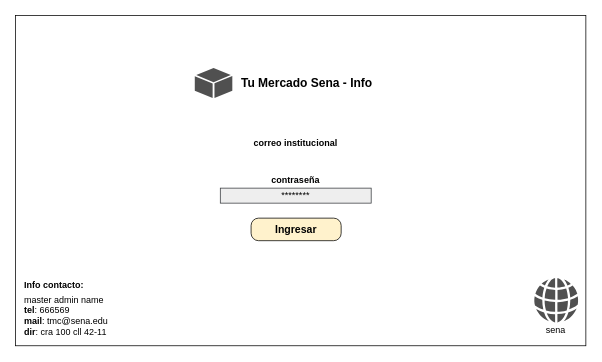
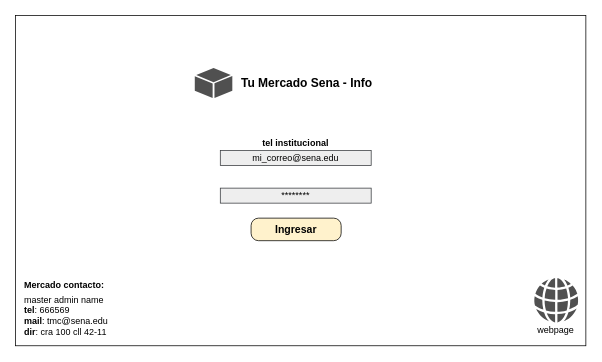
node "correo institucional": label "correo institucional" -> "tel institucional"
node "mi_correo@sena.edu": added
node "contraseña": removed
node "Info contacto:": label "Info contacto:" -> "Mercado contacto:"
node "sena": label "sena" -> "webpage"
